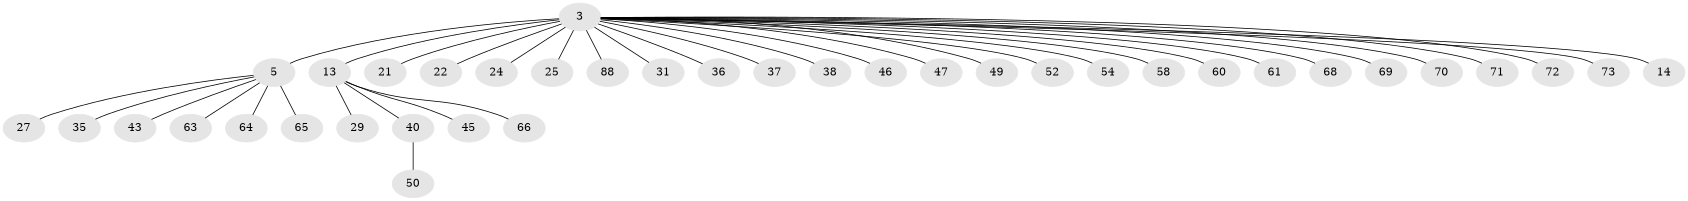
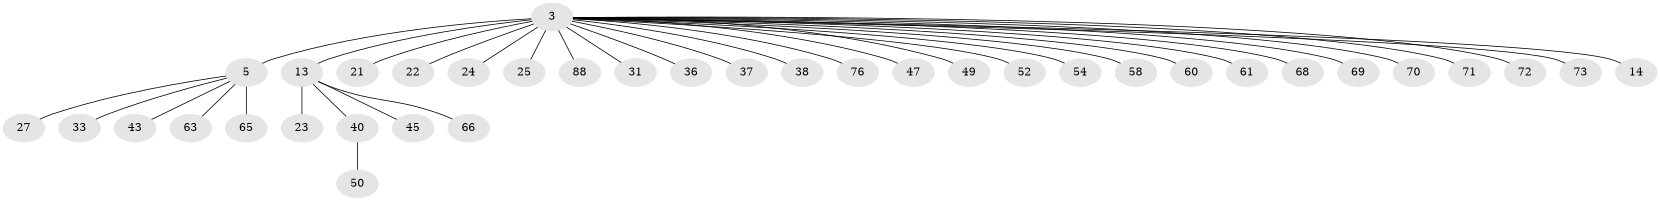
node "46": label "46" -> "76"
node "35": label "35" -> "33"
node "64": removed
node "29": label "29" -> "23"
